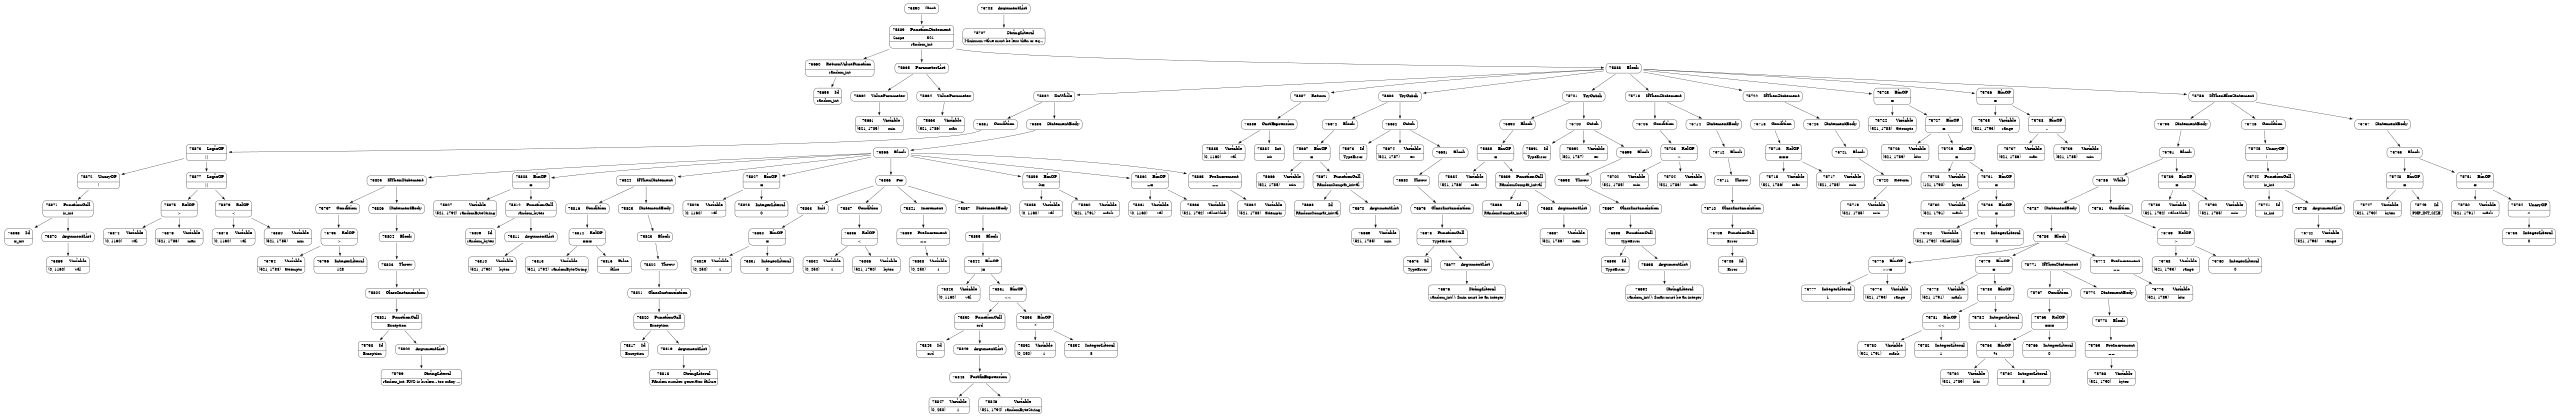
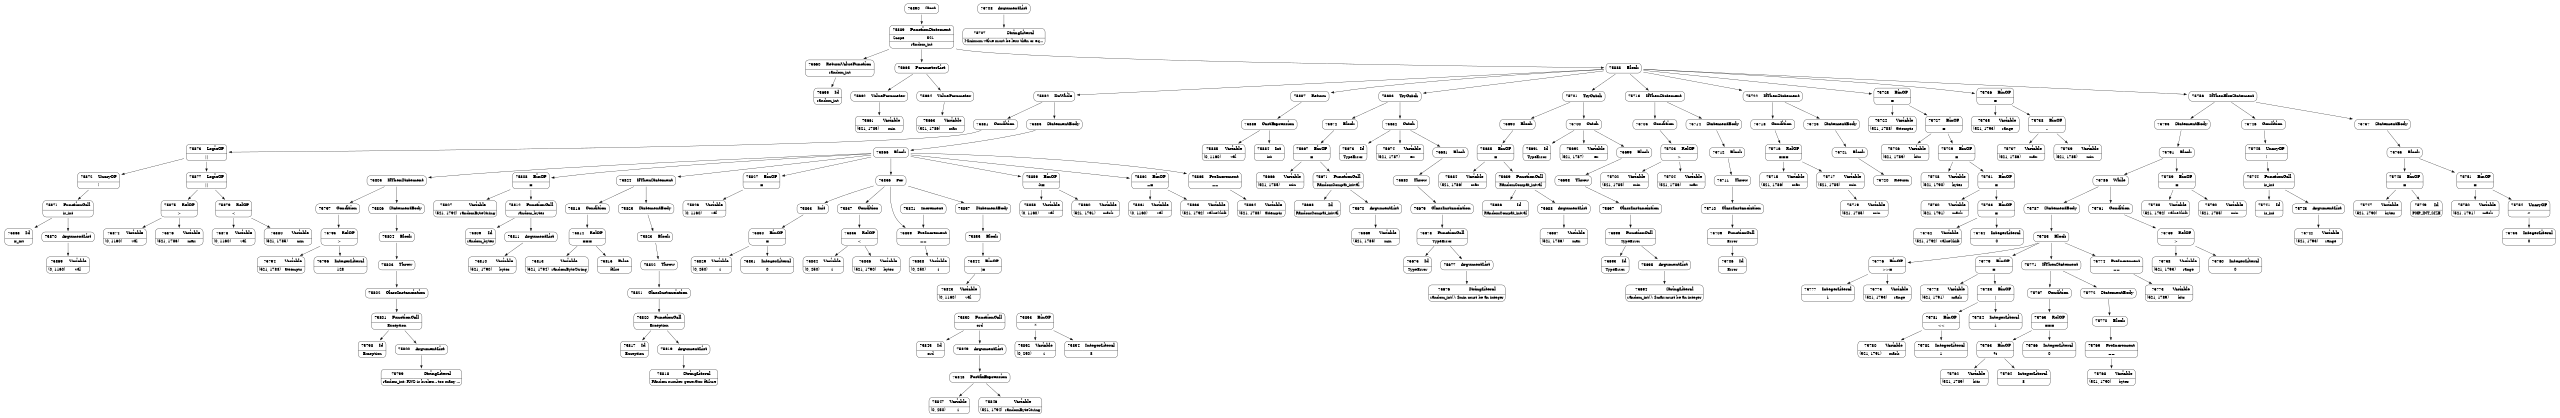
edge "75722" -> "75718": added
node "75728": text "(121, 1790)" -> "(521, 1790)"
edge "75720" -> "75719": now "75717" -> "75719"
edge "75856" -> "75841": now "75856" -> "75839"
node "75828": removed
edge "75785" -> "75771": added
node "75851": removed
